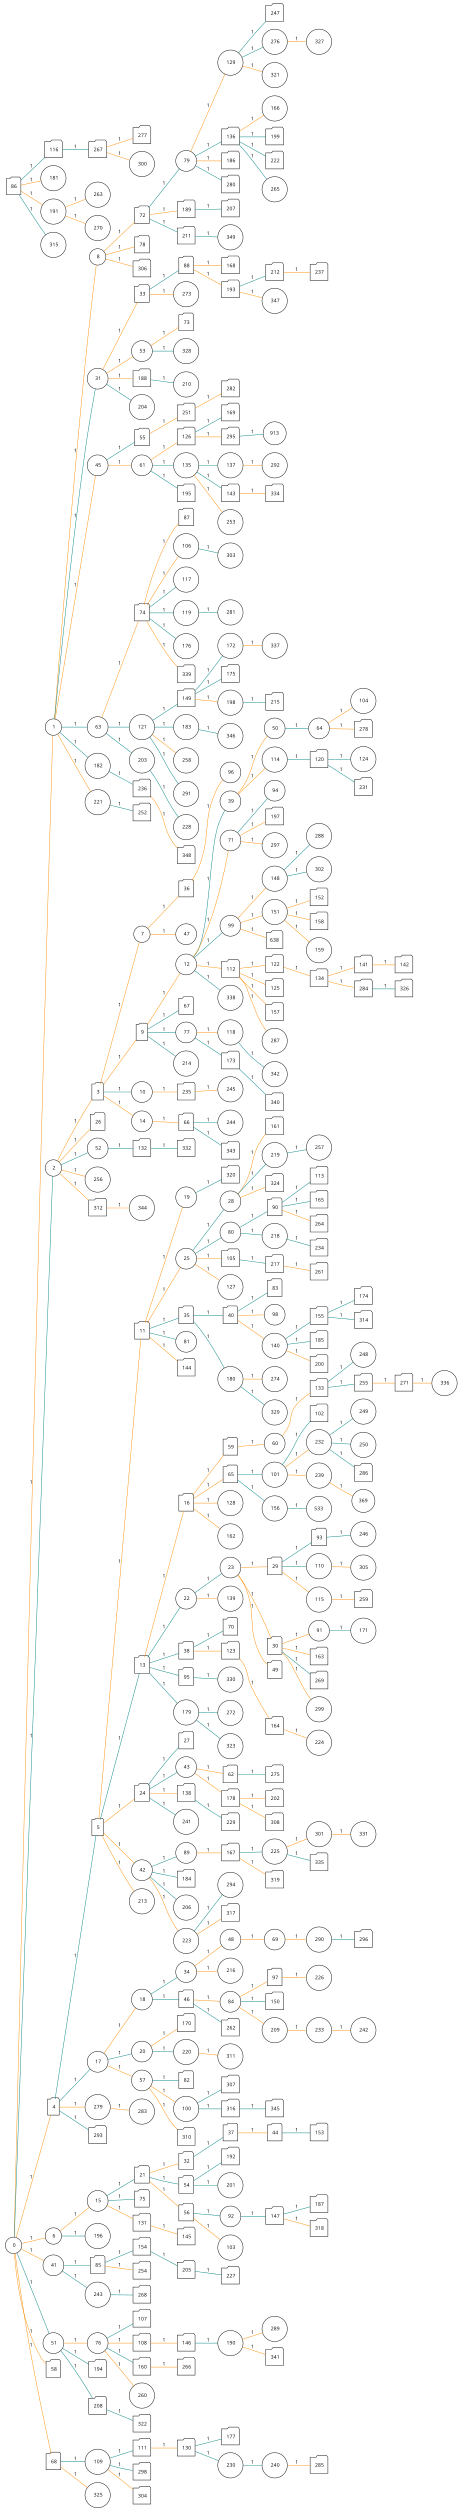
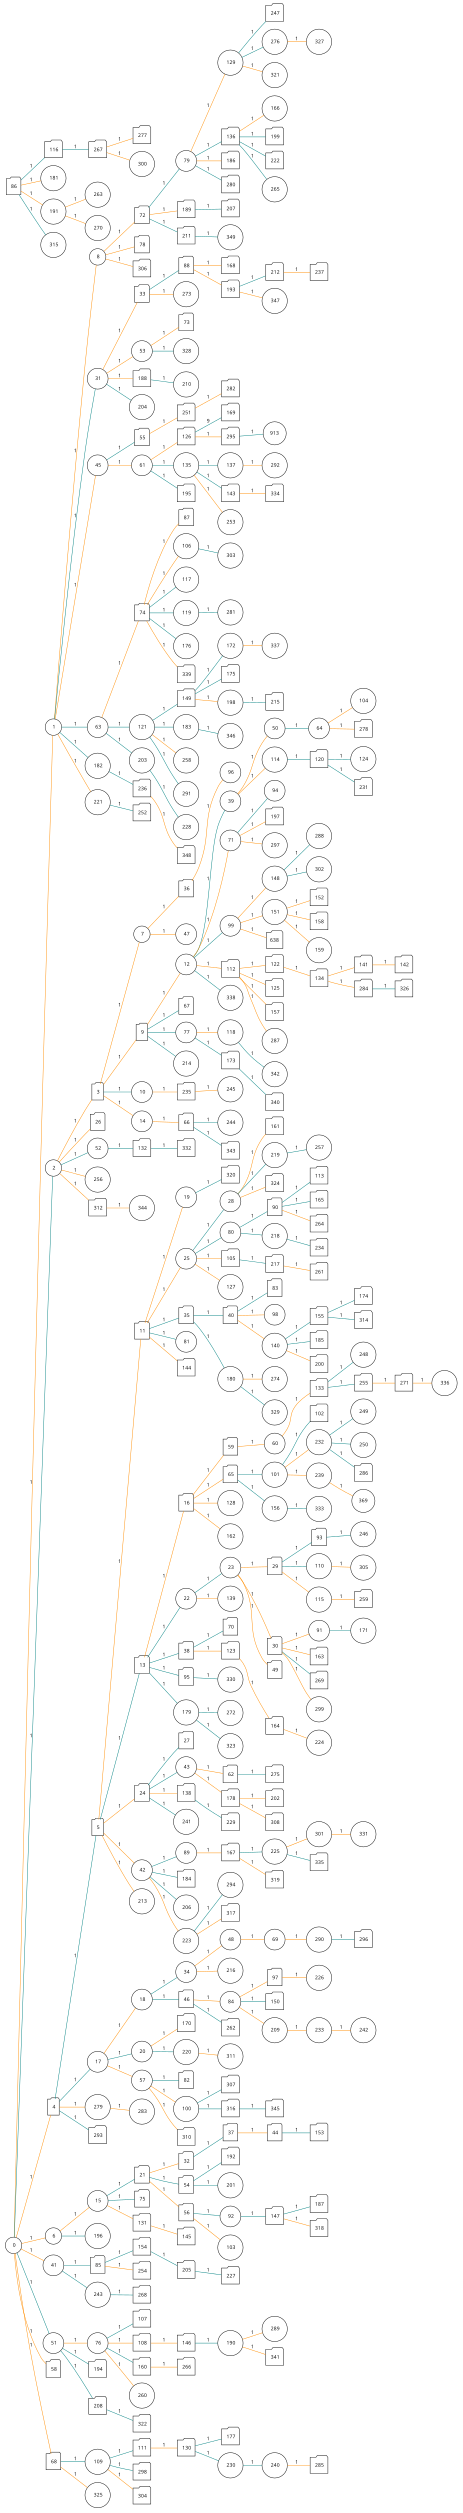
edge "169" -- "126": label "1" -> "9"
node "533": label "533" -> "333"
